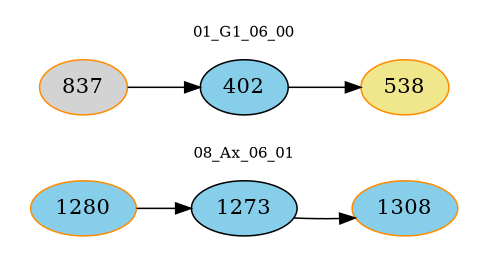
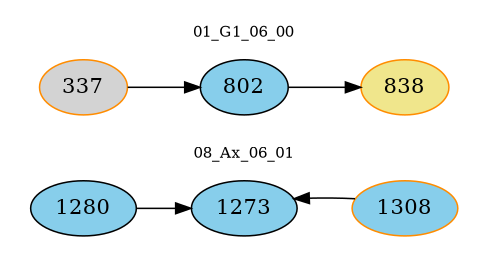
node "837": label "837" -> "337"
node "402": label "402" -> "802"
node "538": label "538" -> "838"
node "1280": color darkorange -> black
edge "1273" -> "1308": reversed
